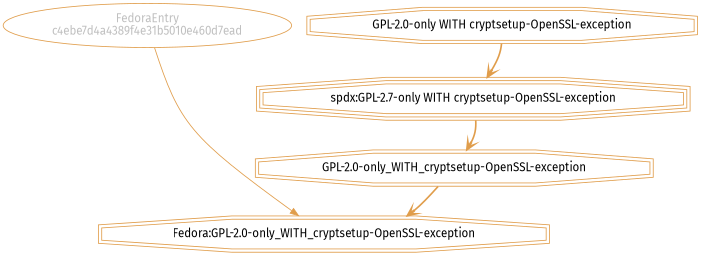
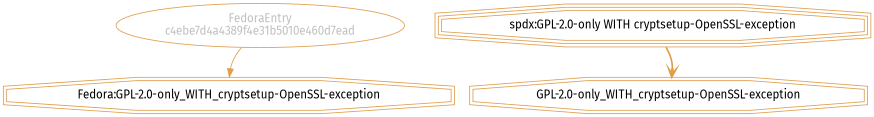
node "GPL-2.0-only WITH cryptsetup-OpenSSL-exception": removed
node "spdx:GPL-2.7-only WITH cryptsetup-OpenSSL-exception": label "spdx:GPL-2.7-only WITH cryptsetup-OpenSSL-exception" -> "spdx:GPL-2.0-only WITH cryptsetup-OpenSSL-exception"
edge "GPL-2.0-only_WITH_cryptsetup-OpenSSL-exception" -> "Fedora:GPL-2.0-only_WITH_cryptsetup-OpenSSL-exception": removed
